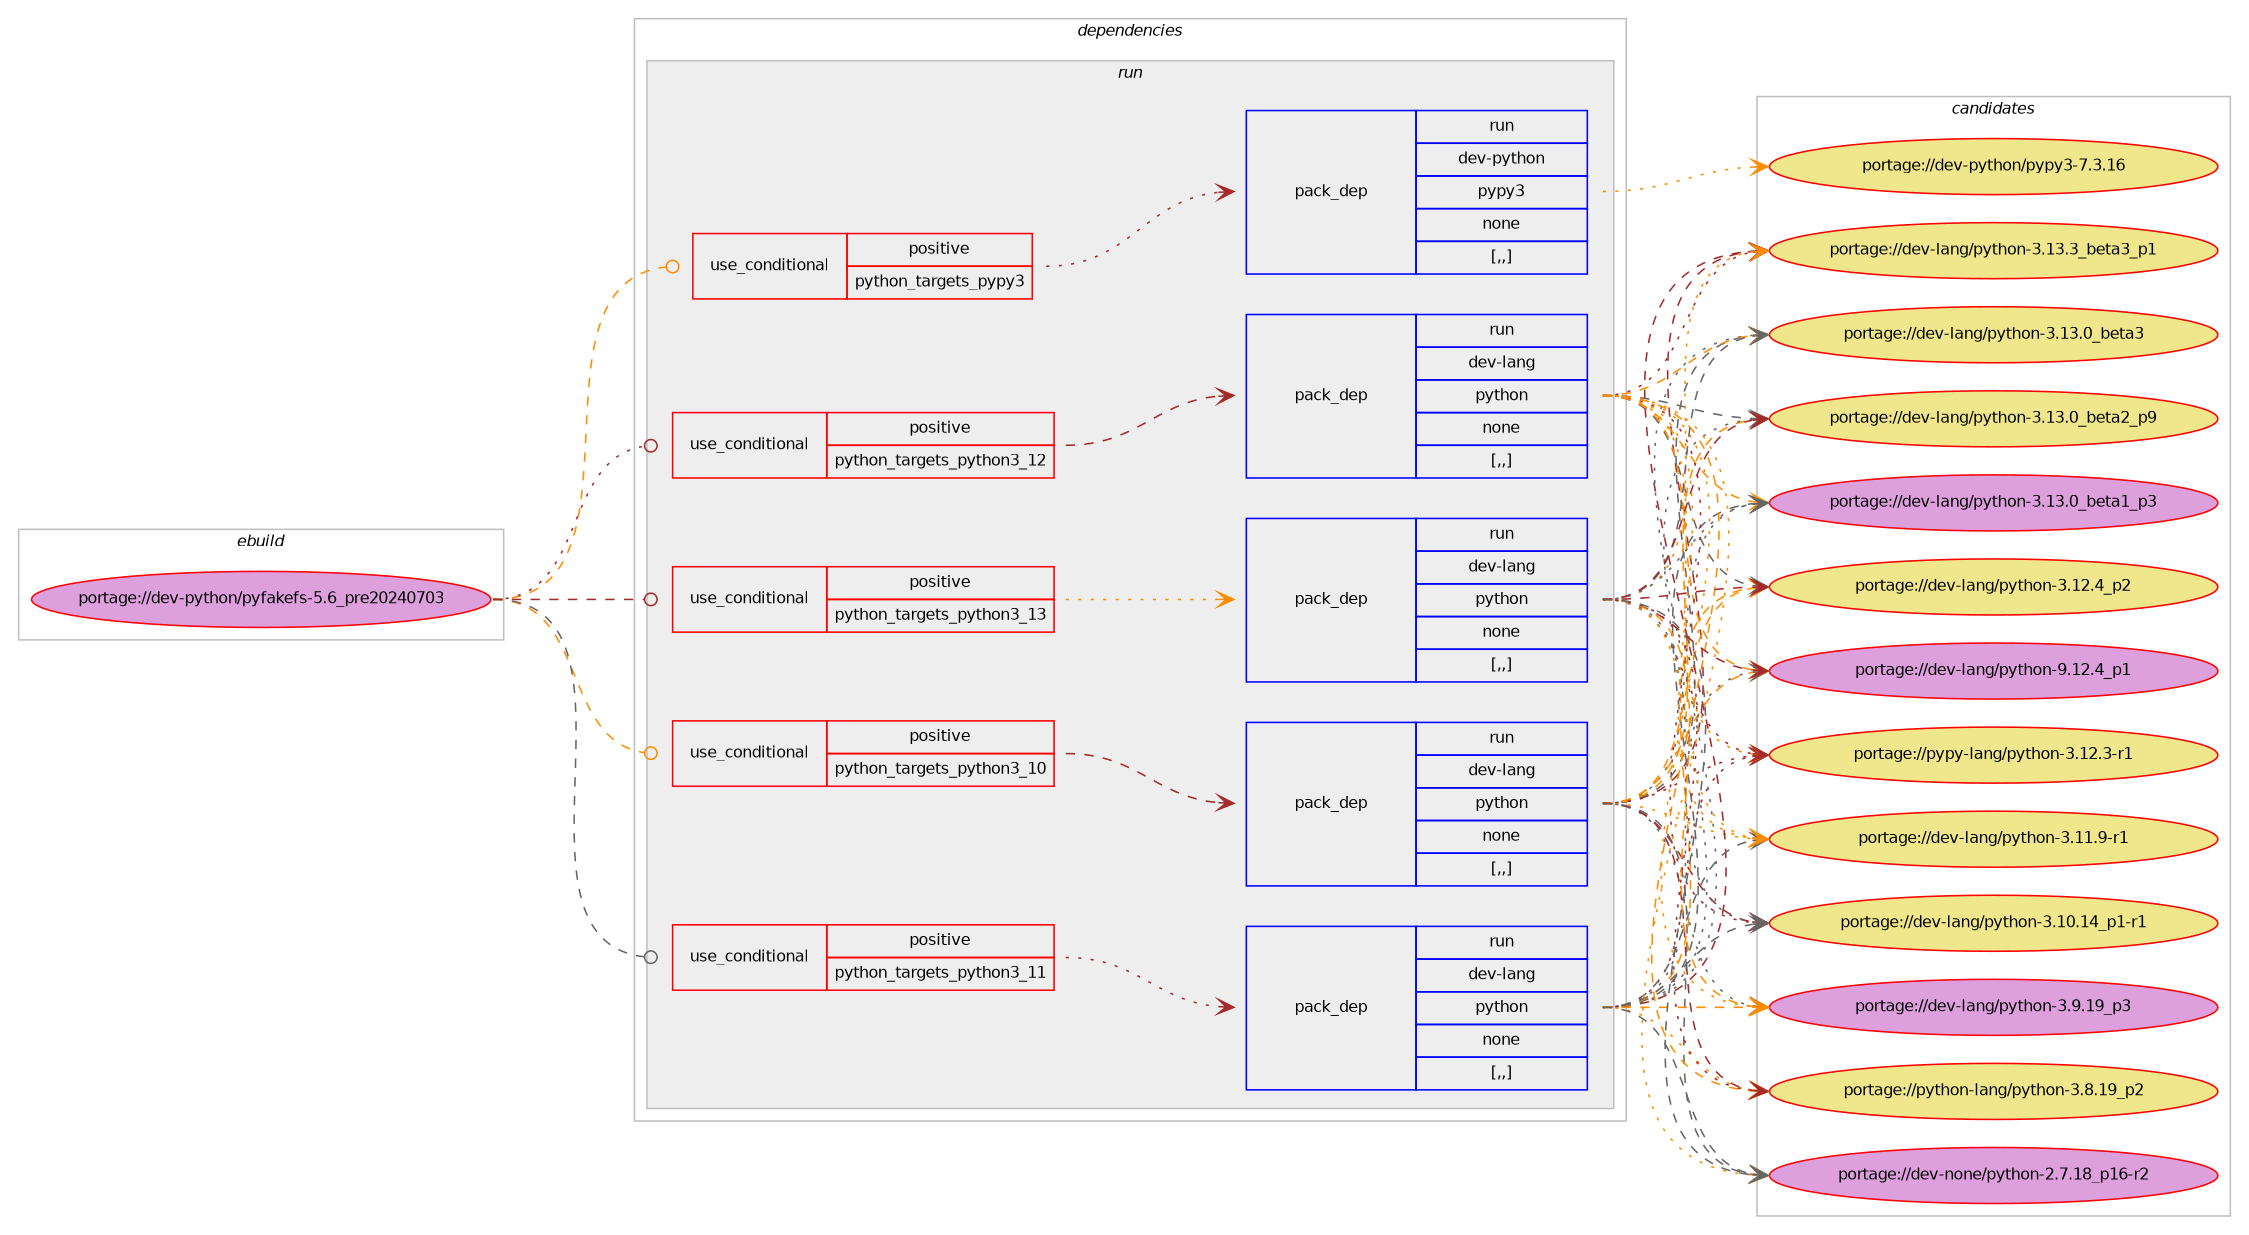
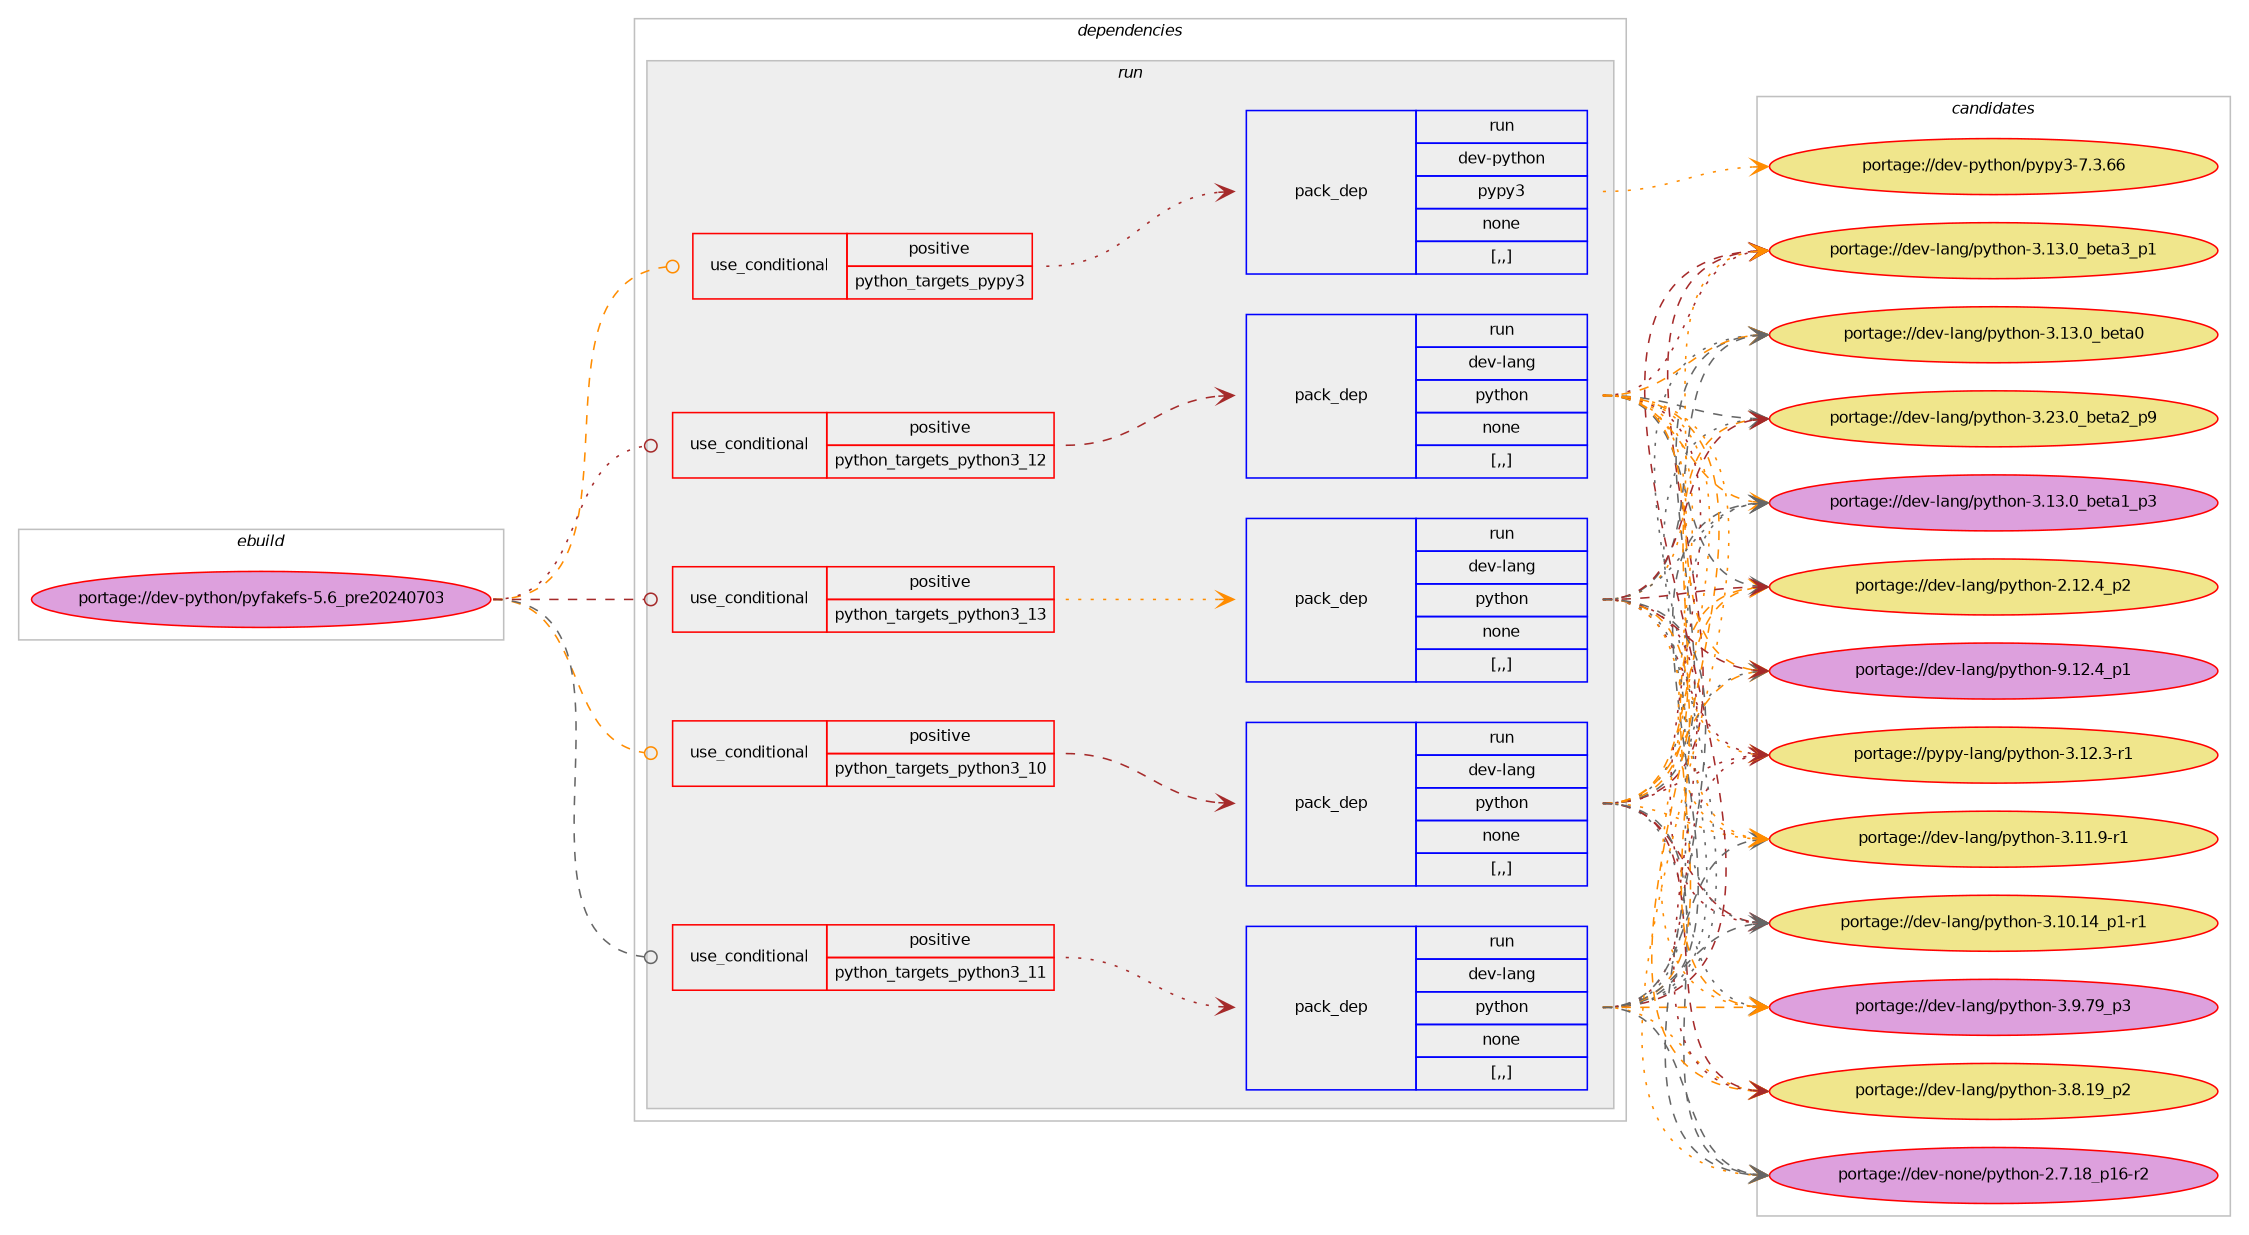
node "portage://dev-python/pypy3-7.3.16": label "portage://dev-python/pypy3-7.3.16" -> "portage://dev-python/pypy3-7.3.66"
node "portage://dev-lang/python-3.13.3_beta3_p1": label "portage://dev-lang/python-3.13.3_beta3_p1" -> "portage://dev-lang/python-3.13.0_beta3_p1"
node "portage://dev-lang/python-3.13.0_beta3": label "portage://dev-lang/python-3.13.0_beta3" -> "portage://dev-lang/python-3.13.0_beta0"
node "portage://dev-lang/python-3.13.0_beta2_p9": label "portage://dev-lang/python-3.13.0_beta2_p9" -> "portage://dev-lang/python-3.23.0_beta2_p9"
node "portage://dev-lang/python-3.12.4_p2": label "portage://dev-lang/python-3.12.4_p2" -> "portage://dev-lang/python-2.12.4_p2"
node "portage://dev-lang/python-3.9.19_p3": label "portage://dev-lang/python-3.9.19_p3" -> "portage://dev-lang/python-3.9.79_p3"
node "portage://python-lang/python-3.8.19_p2": label "portage://python-lang/python-3.8.19_p2" -> "portage://dev-lang/python-3.8.19_p2"
